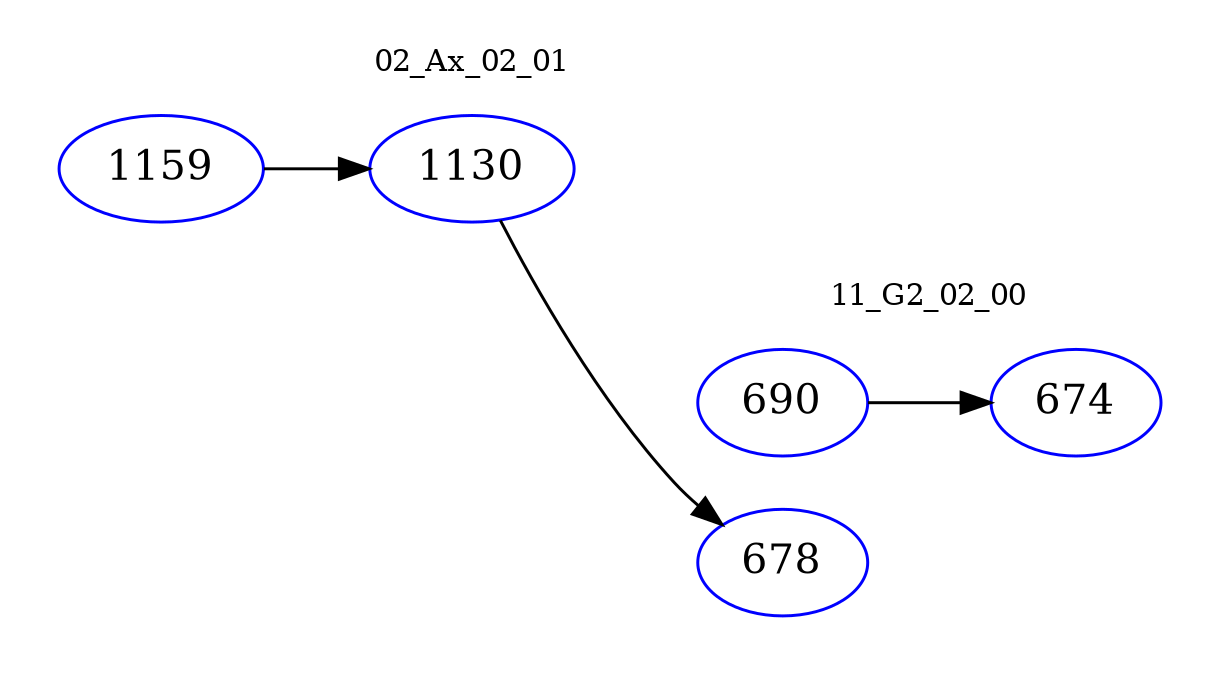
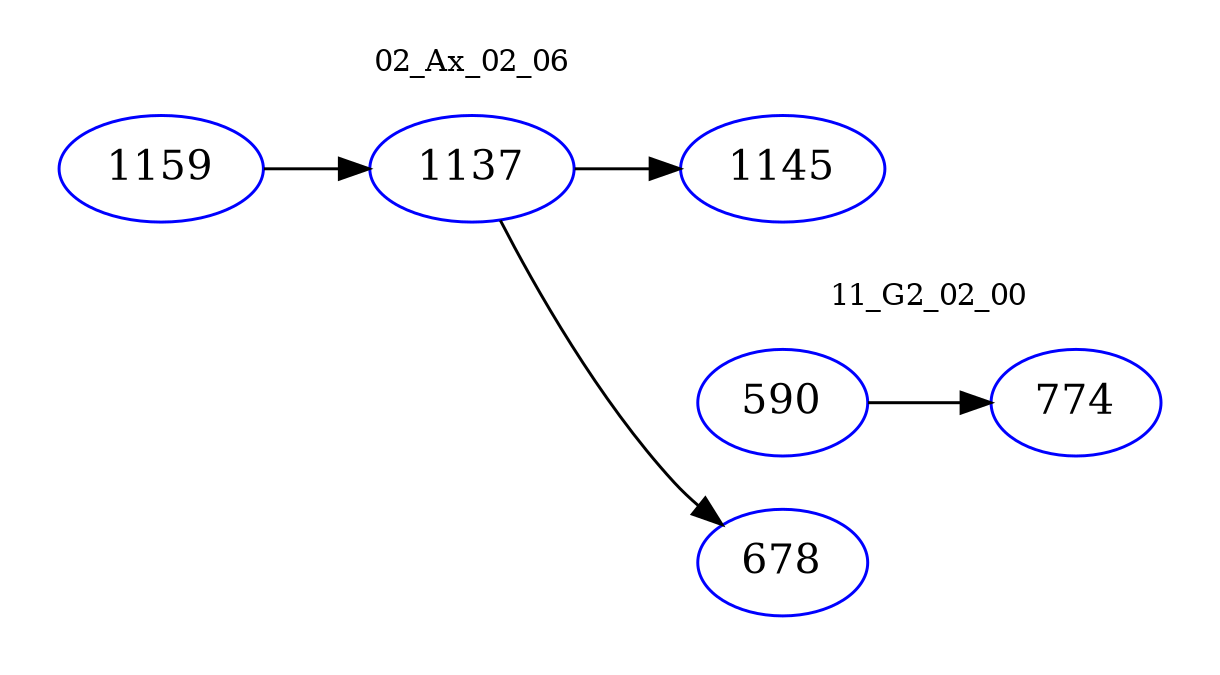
cluster "02_Ax_02_01": label "02_Ax_02_01" -> "02_Ax_02_06"
node "1130": label "1130" -> "1137"
node "1145": added
node "690": label "690" -> "590"
node "674": label "674" -> "774"
